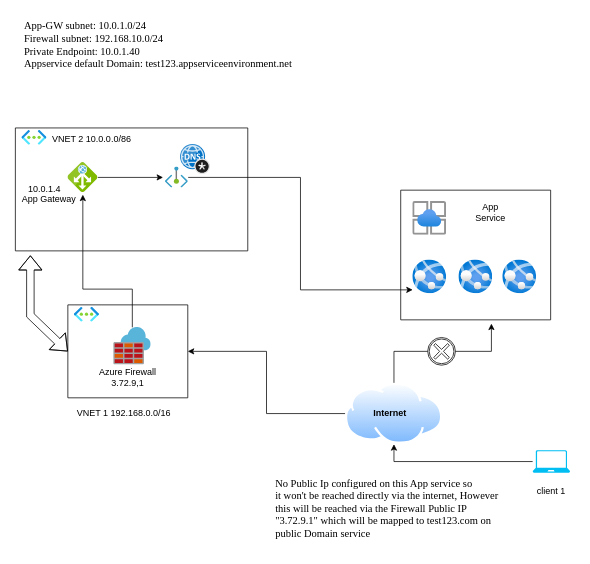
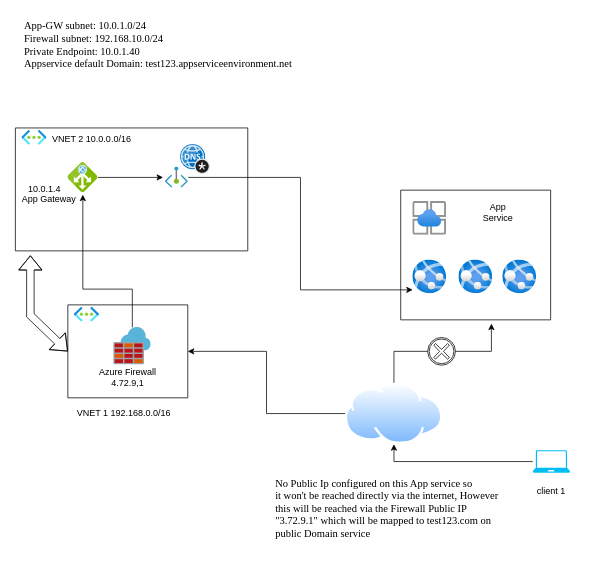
node "VNET 2 10.0.0.0/86": label "VNET 2 10.0.0.0/86" -> "VNET 2 10.0.0.0/16"
node "App Service": moved (491, 213) -> (498, 213)
node "Azure Firewall 3.72.9,1": label "Azure Firewall 3.72.9,1" -> "Azure Firewall 4.72.9,1"
node "Internet": removed
